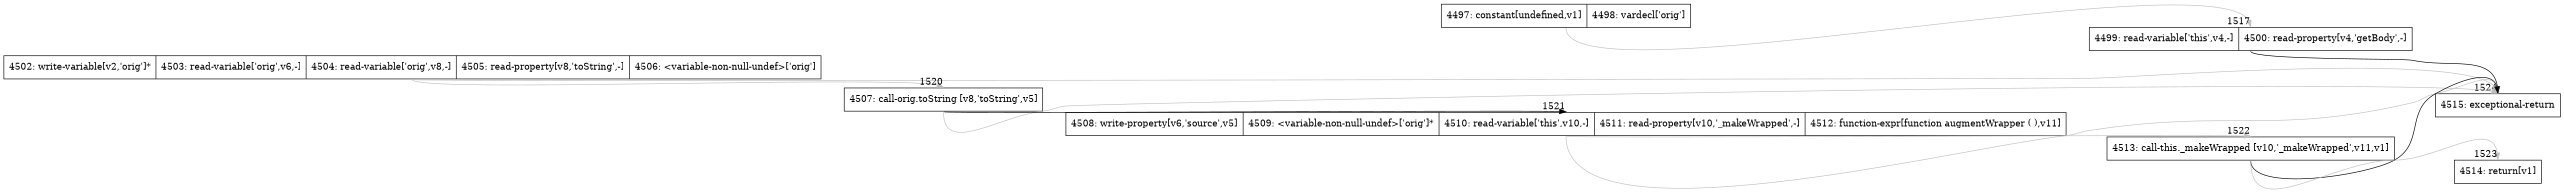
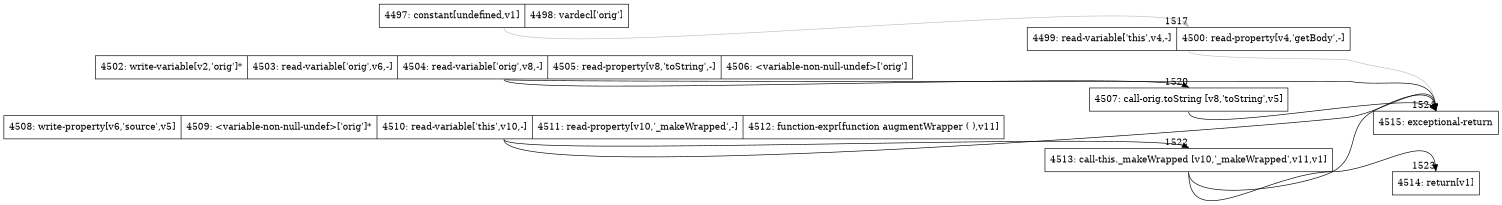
edge "4499: read-variable['this',v4,-]" -> "4515: exceptional-return": color black -> gray
edge "4502: write-variable[v2,'orig']*" -> "4515: exceptional-return": color gray -> black
edge "4502: write-variable[v2,'orig']*" -> "4507: call-orig.toString [v8,'toString',v5]": color gray -> black
edge "4507: call-orig.toString [v8,'toString',v5]" -> "4515: exceptional-return": color gray -> black
edge "4507: call-orig.toString [v8,'toString',v5]" -> "4508: write-property[v6,'source',v5]": removed
edge "4508: write-property[v6,'source',v5]" -> "4513: call-this._makeWrapped [v10,'_makeWrapped',v11,v1]": color gray -> black
edge "4508: write-property[v6,'source',v5]" -> "4515: exceptional-return": color gray -> black
edge "4513: call-this._makeWrapped [v10,'_makeWrapped',v11,v1]" -> "4514: return[v1]": color gray -> black
